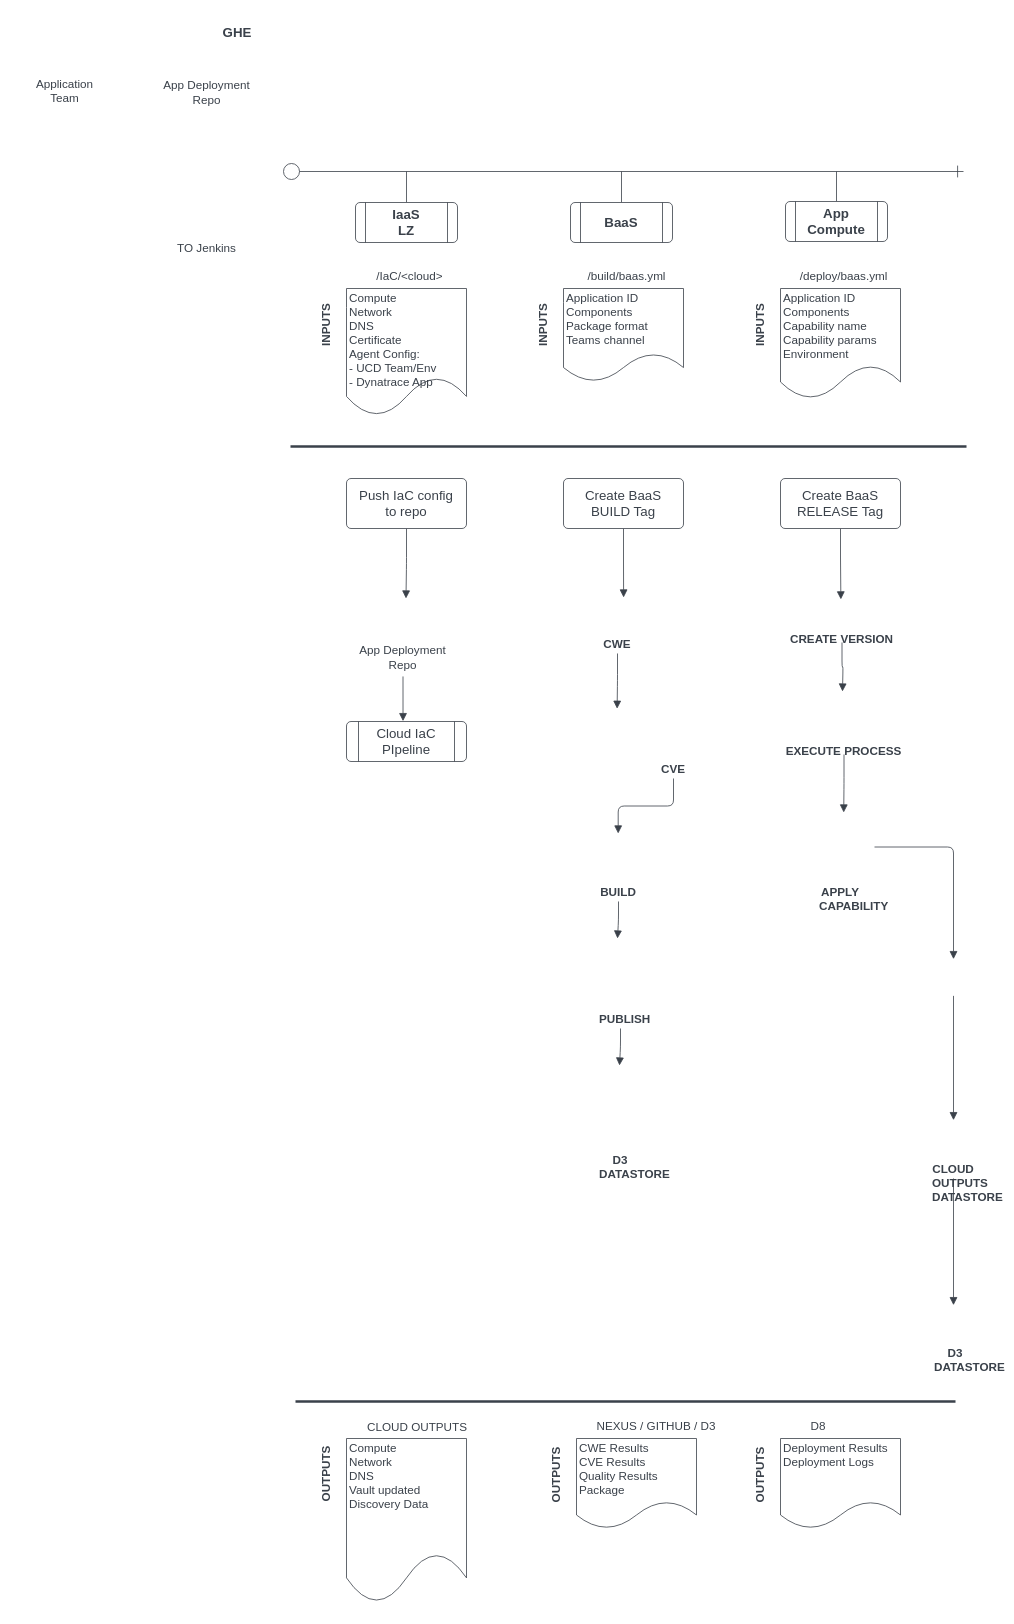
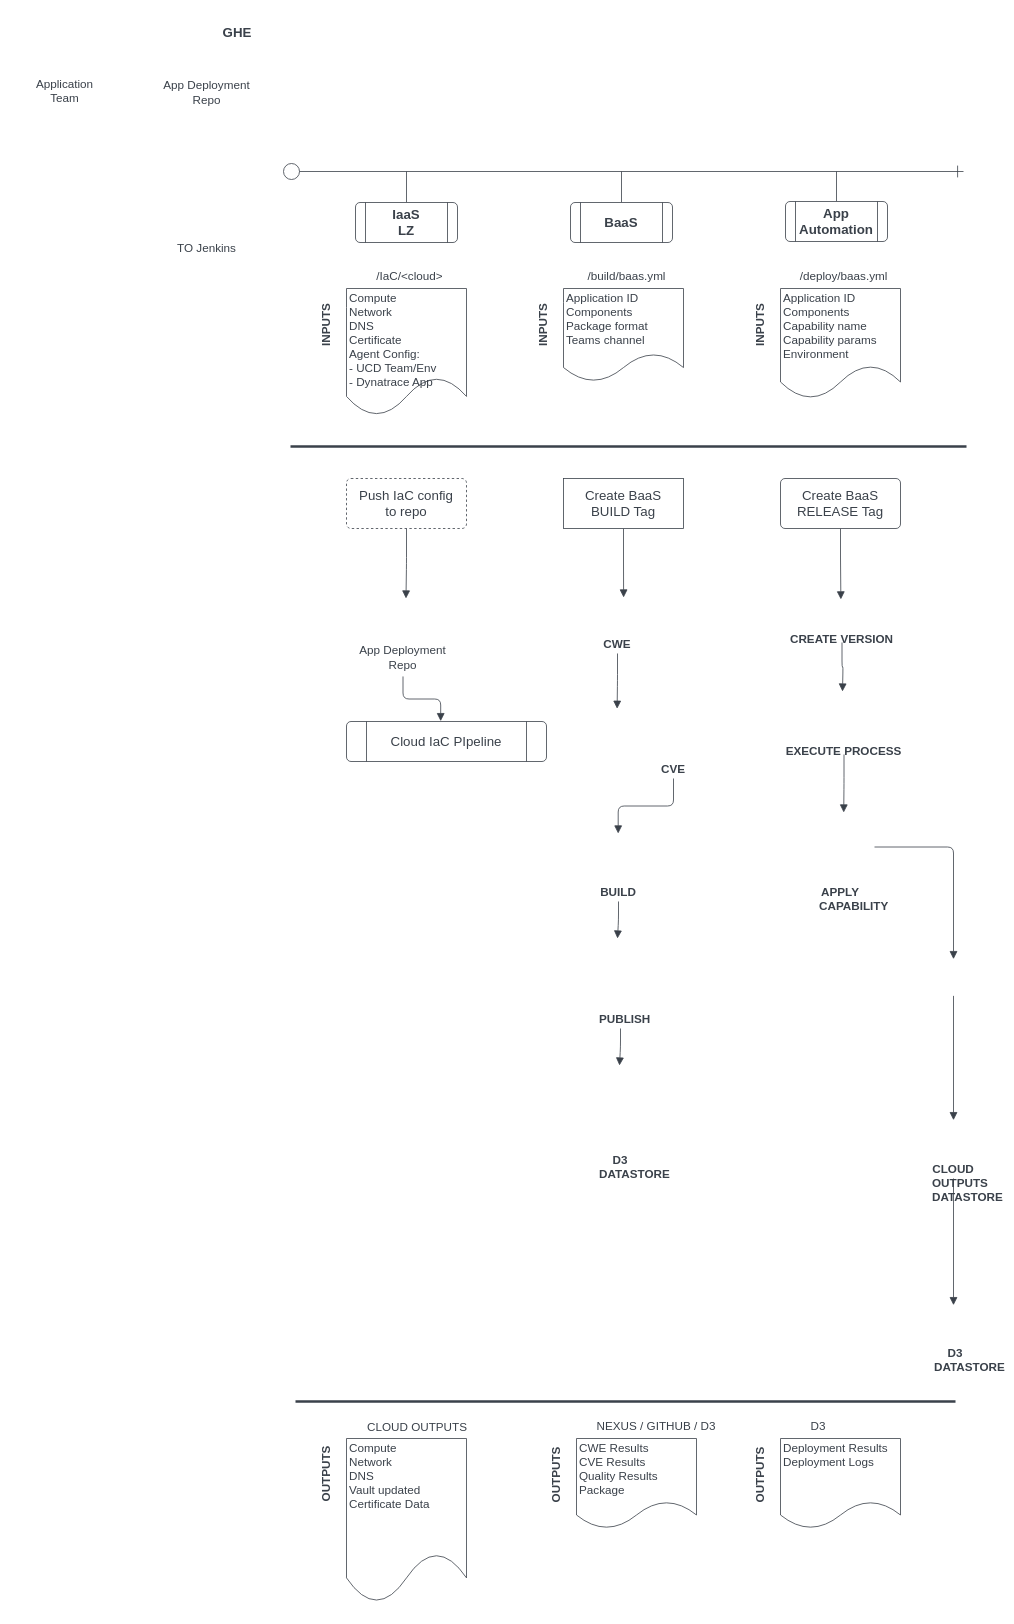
node "App Compute": label "App Compute" -> "App Automation"
node "Push IaC config to repo": style solid -> dashed
node "Create BaaS BUILD Tag": shape rounded rectangle -> rectangle
node "Cloud IaC PIpeline": size 120x40 -> 200x40
node "D8": label "D8" -> "D3"
node "Compute Network DNS Vault updated Discovery Data": label "Compute Network DNS Vault updated Discovery Data" -> "Compute Network DNS Vault updated Certificate Data"
